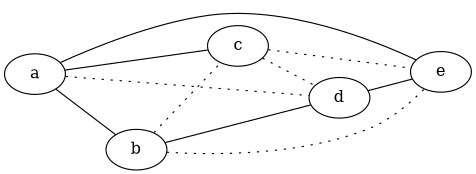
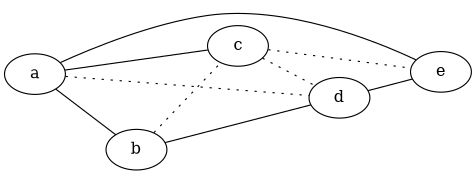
edge "e" -- "b": removed
